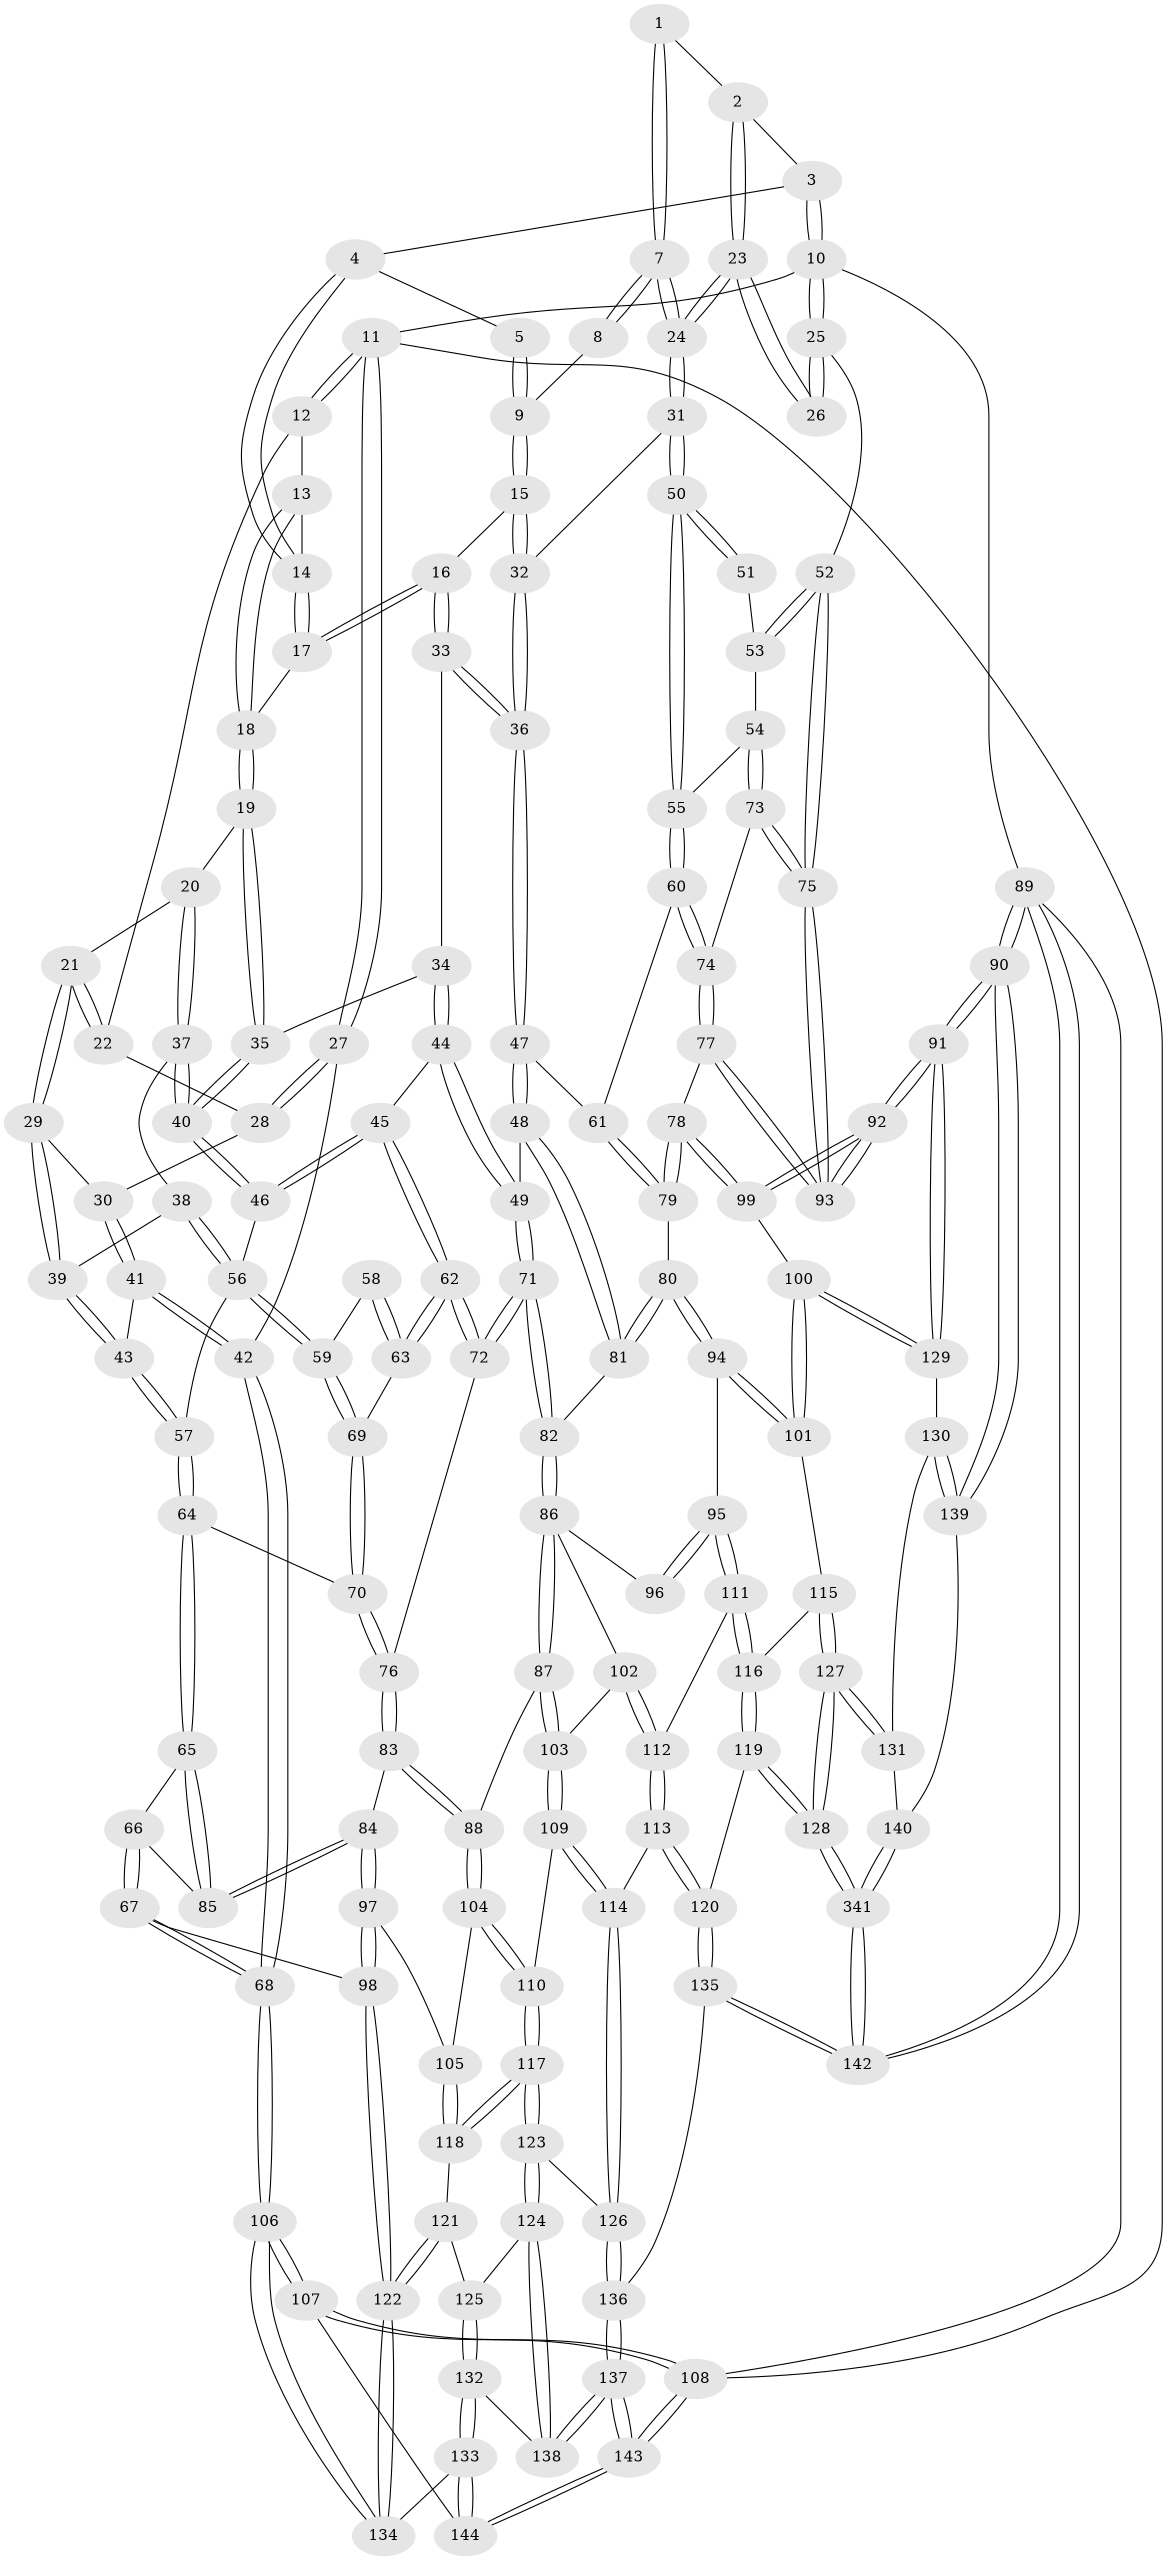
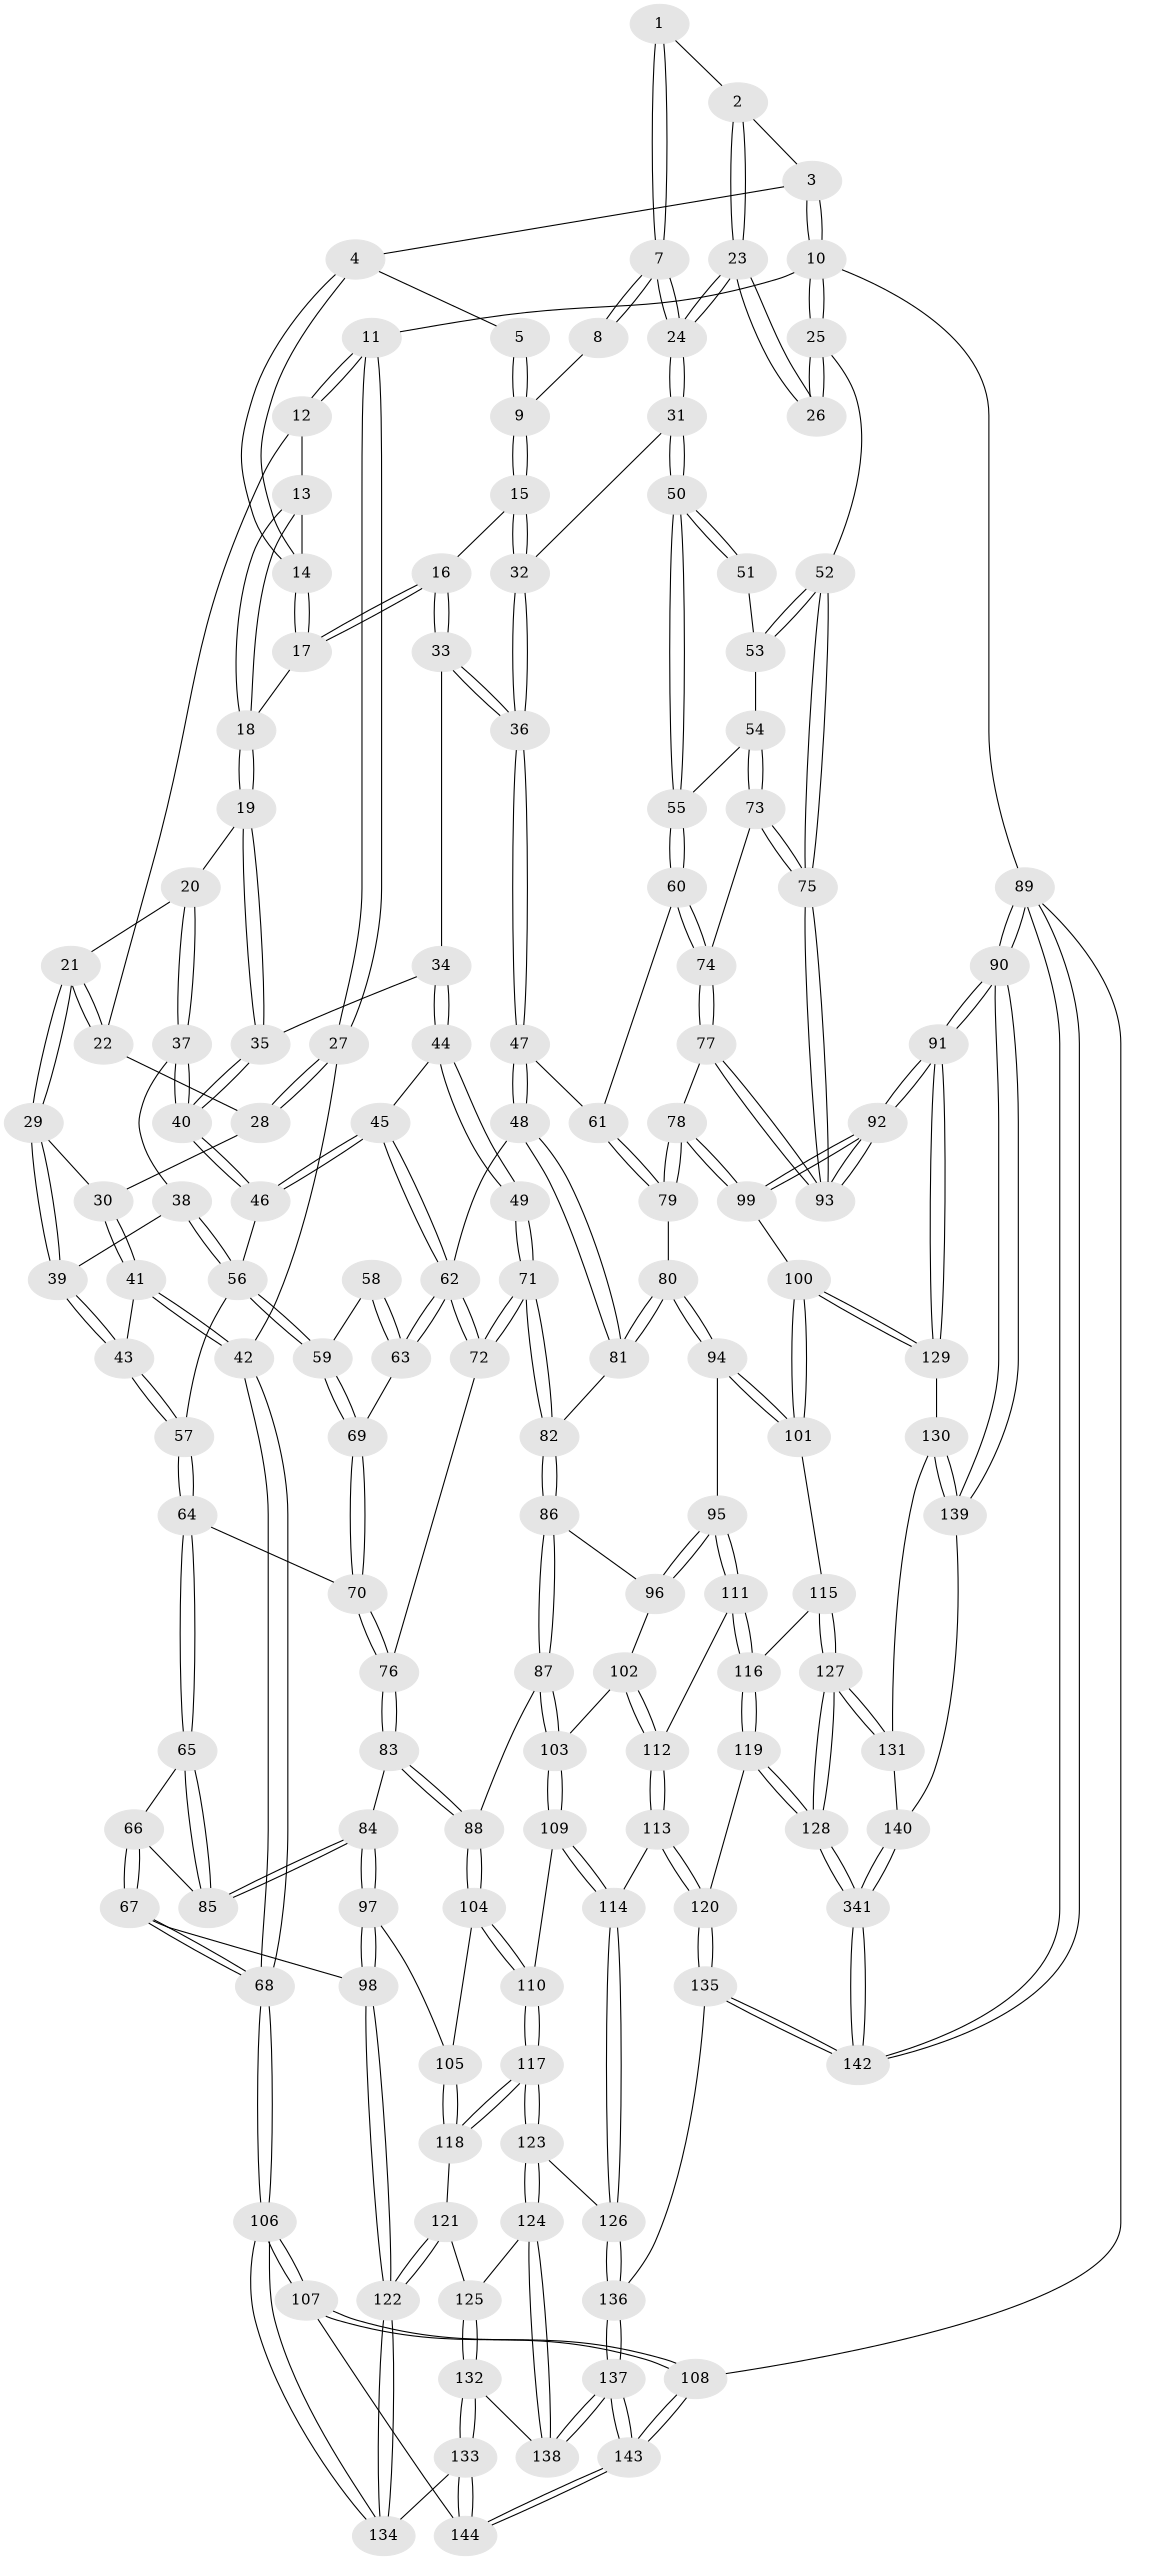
edge "48" -- "49": now "48" -- "62"
edge "11" -- "108": removed
edge "86" -- "102": now "96" -- "102"
